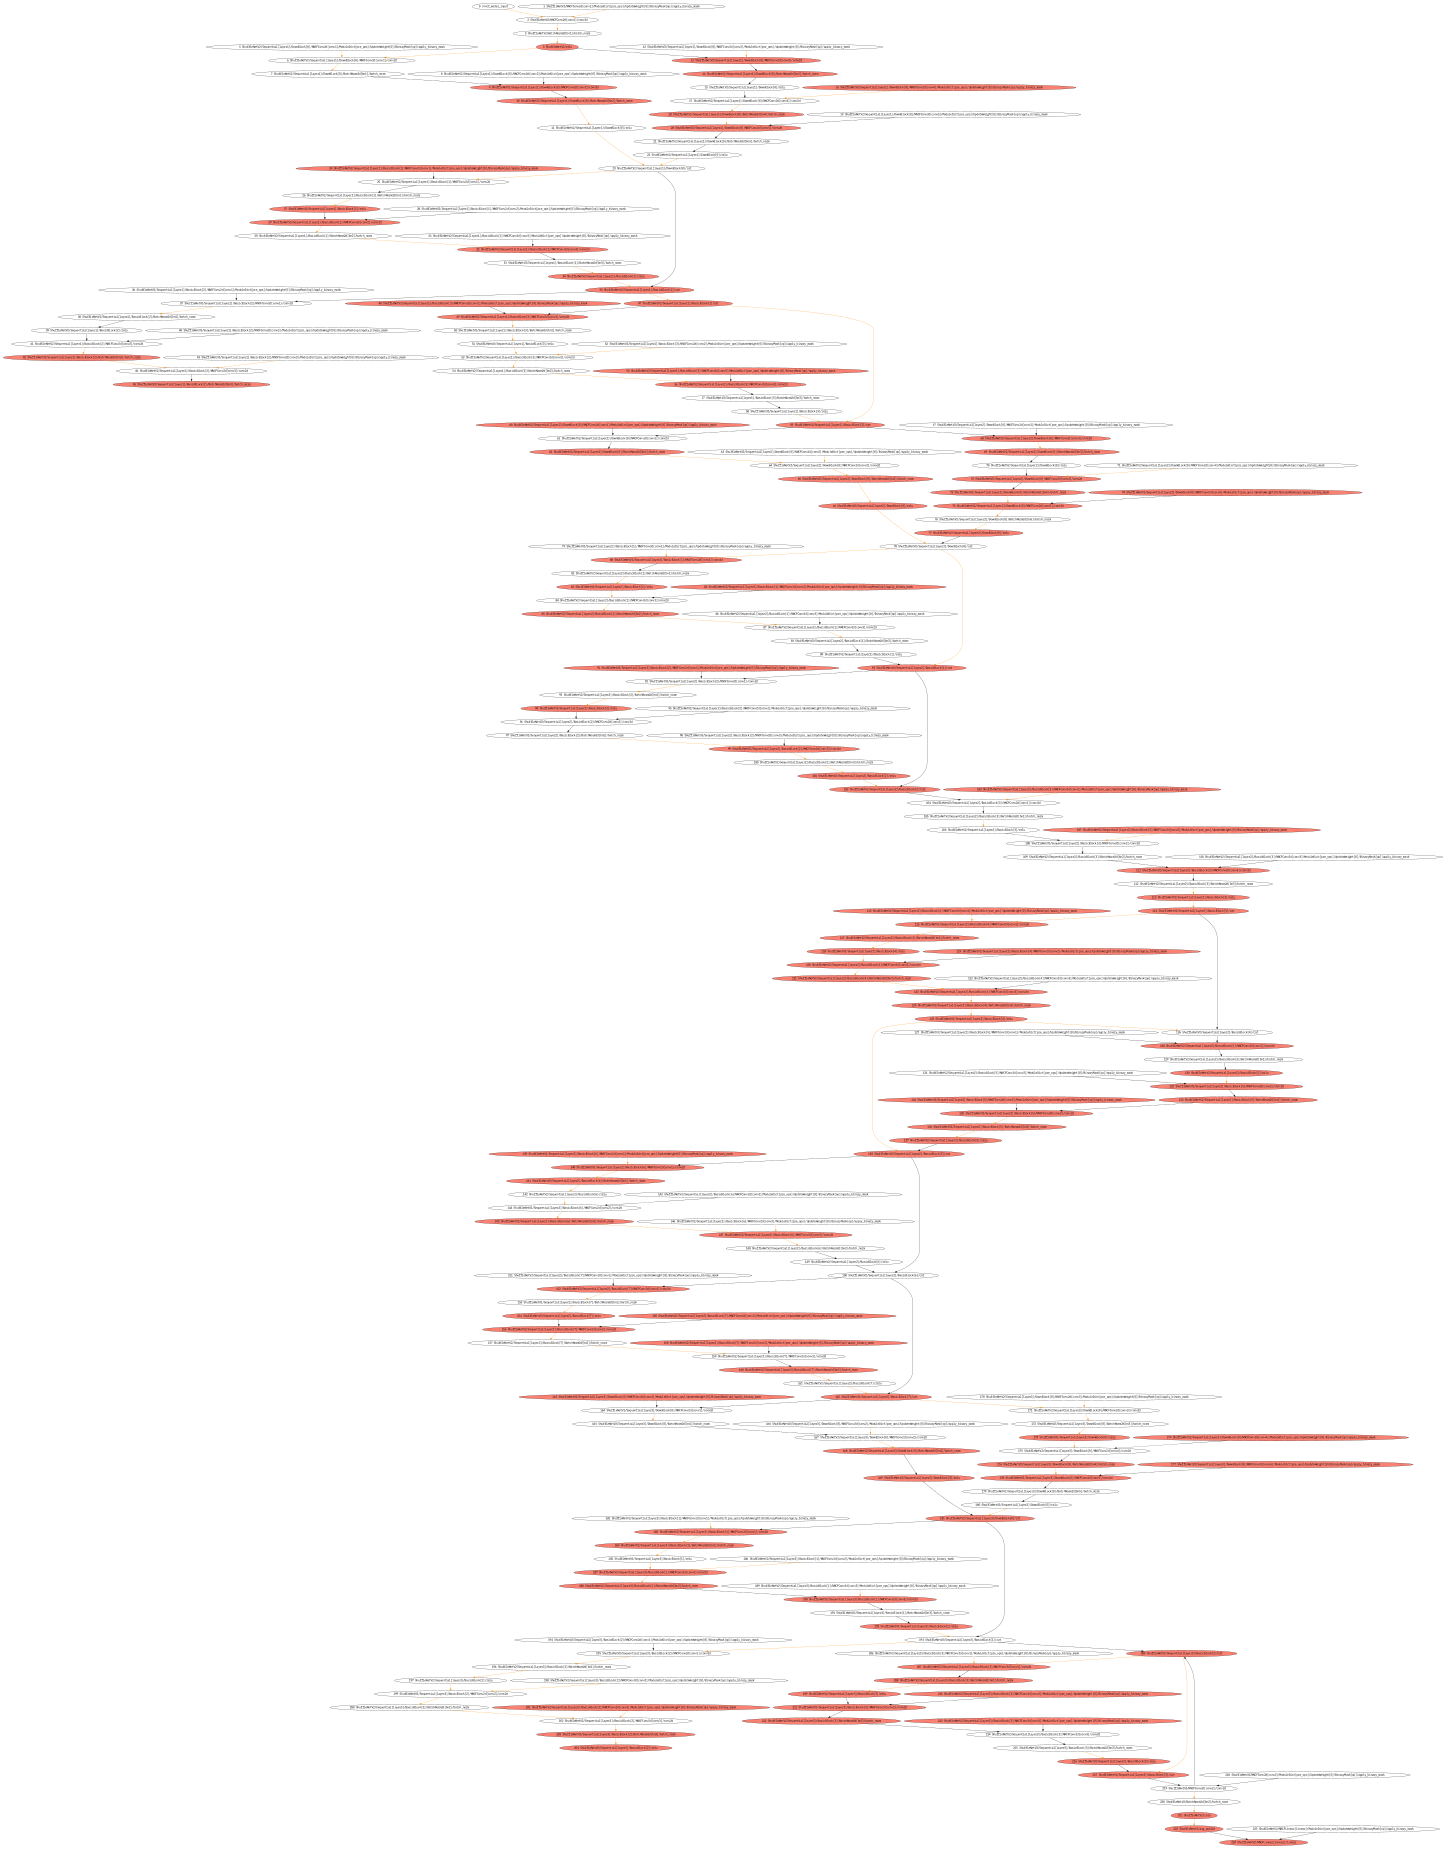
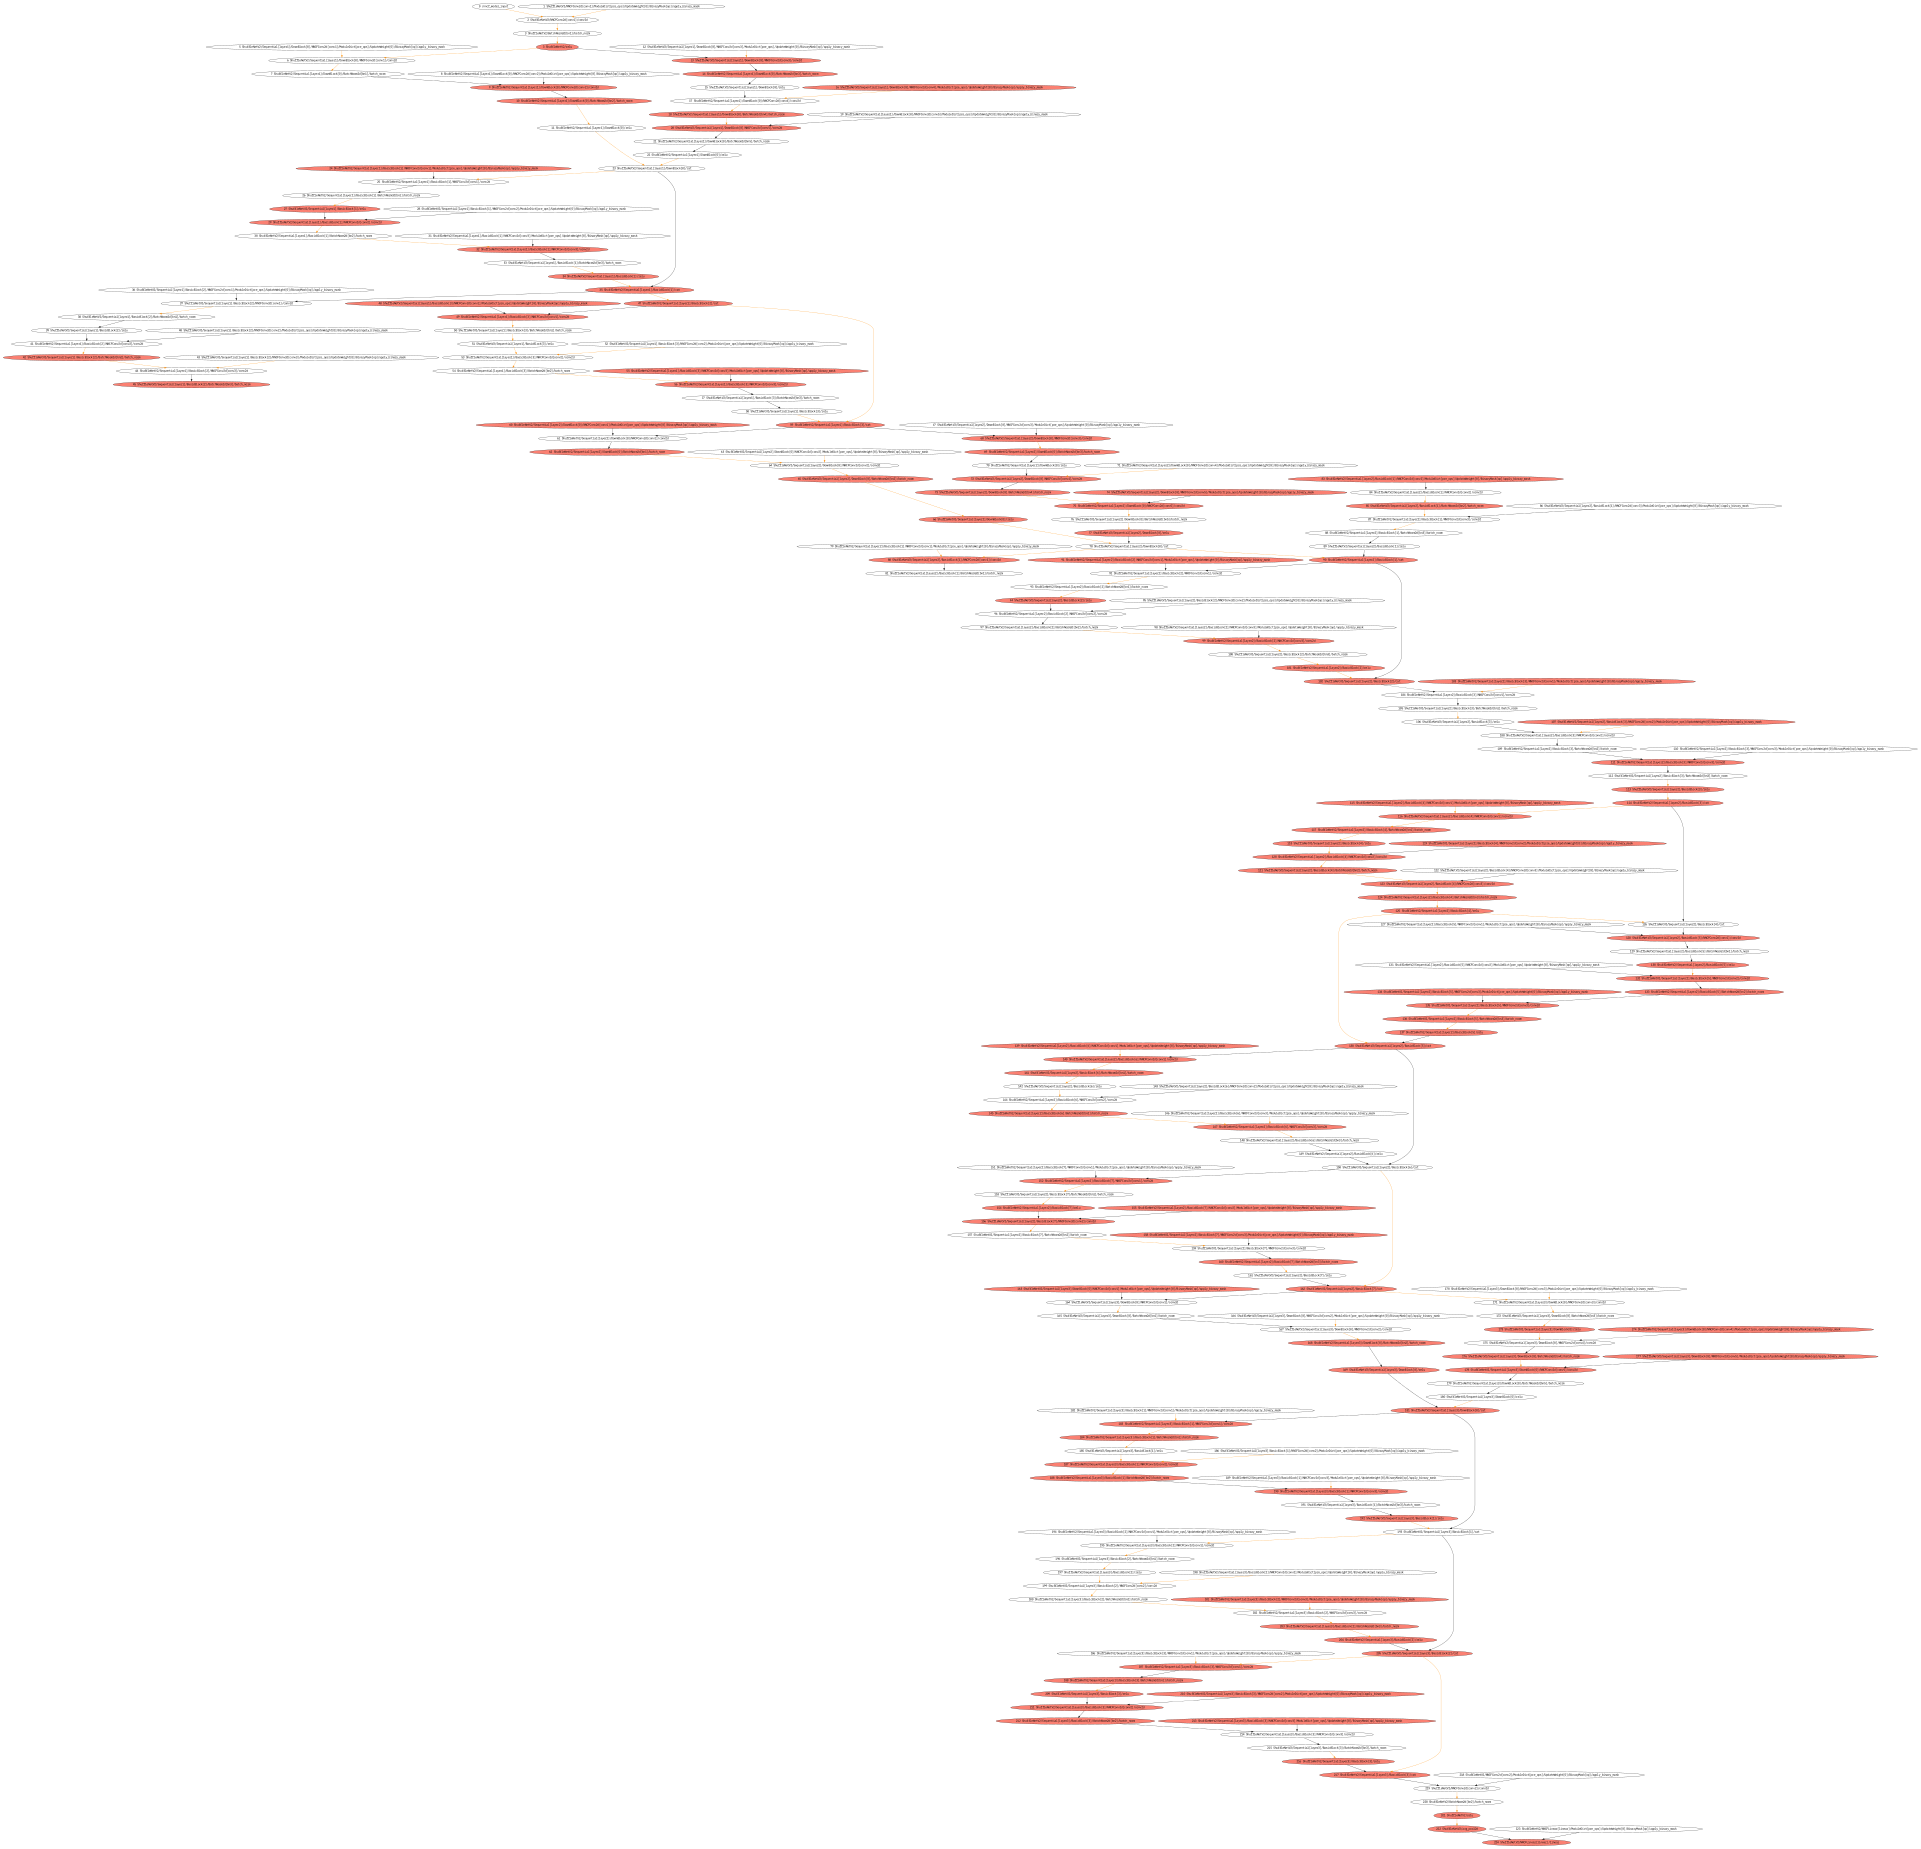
node "82 ShuffleNetV2/Sequential[layer2]/BasicBlock[1]/relu": removed
edge "150 ShuffleNetV2/Sequential[layer2]/BasicBlock[6]/cat" -> "162 ShuffleNetV2/Sequential[layer2]/BasicBlock[7]/cat": color black -> darkorange
edge "161 ShuffleNetV2/Sequential[layer2]/BasicBlock[7]/relu" -> "162 ShuffleNetV2/Sequential[layer2]/BasicBlock[7]/cat": color darkorange -> black
edge "219 ShuffleNetV2/NNCFConv2d[conv2]/conv2d" -> "205 ShuffleNetV2/Sequential[layer3]/BasicBlock[2]/cat": now "204 ShuffleNetV2/Sequential[layer3]/BasicBlock[2]/relu" -> "205 ShuffleNetV2/Sequential[layer3]/BasicBlock[2]/cat"
